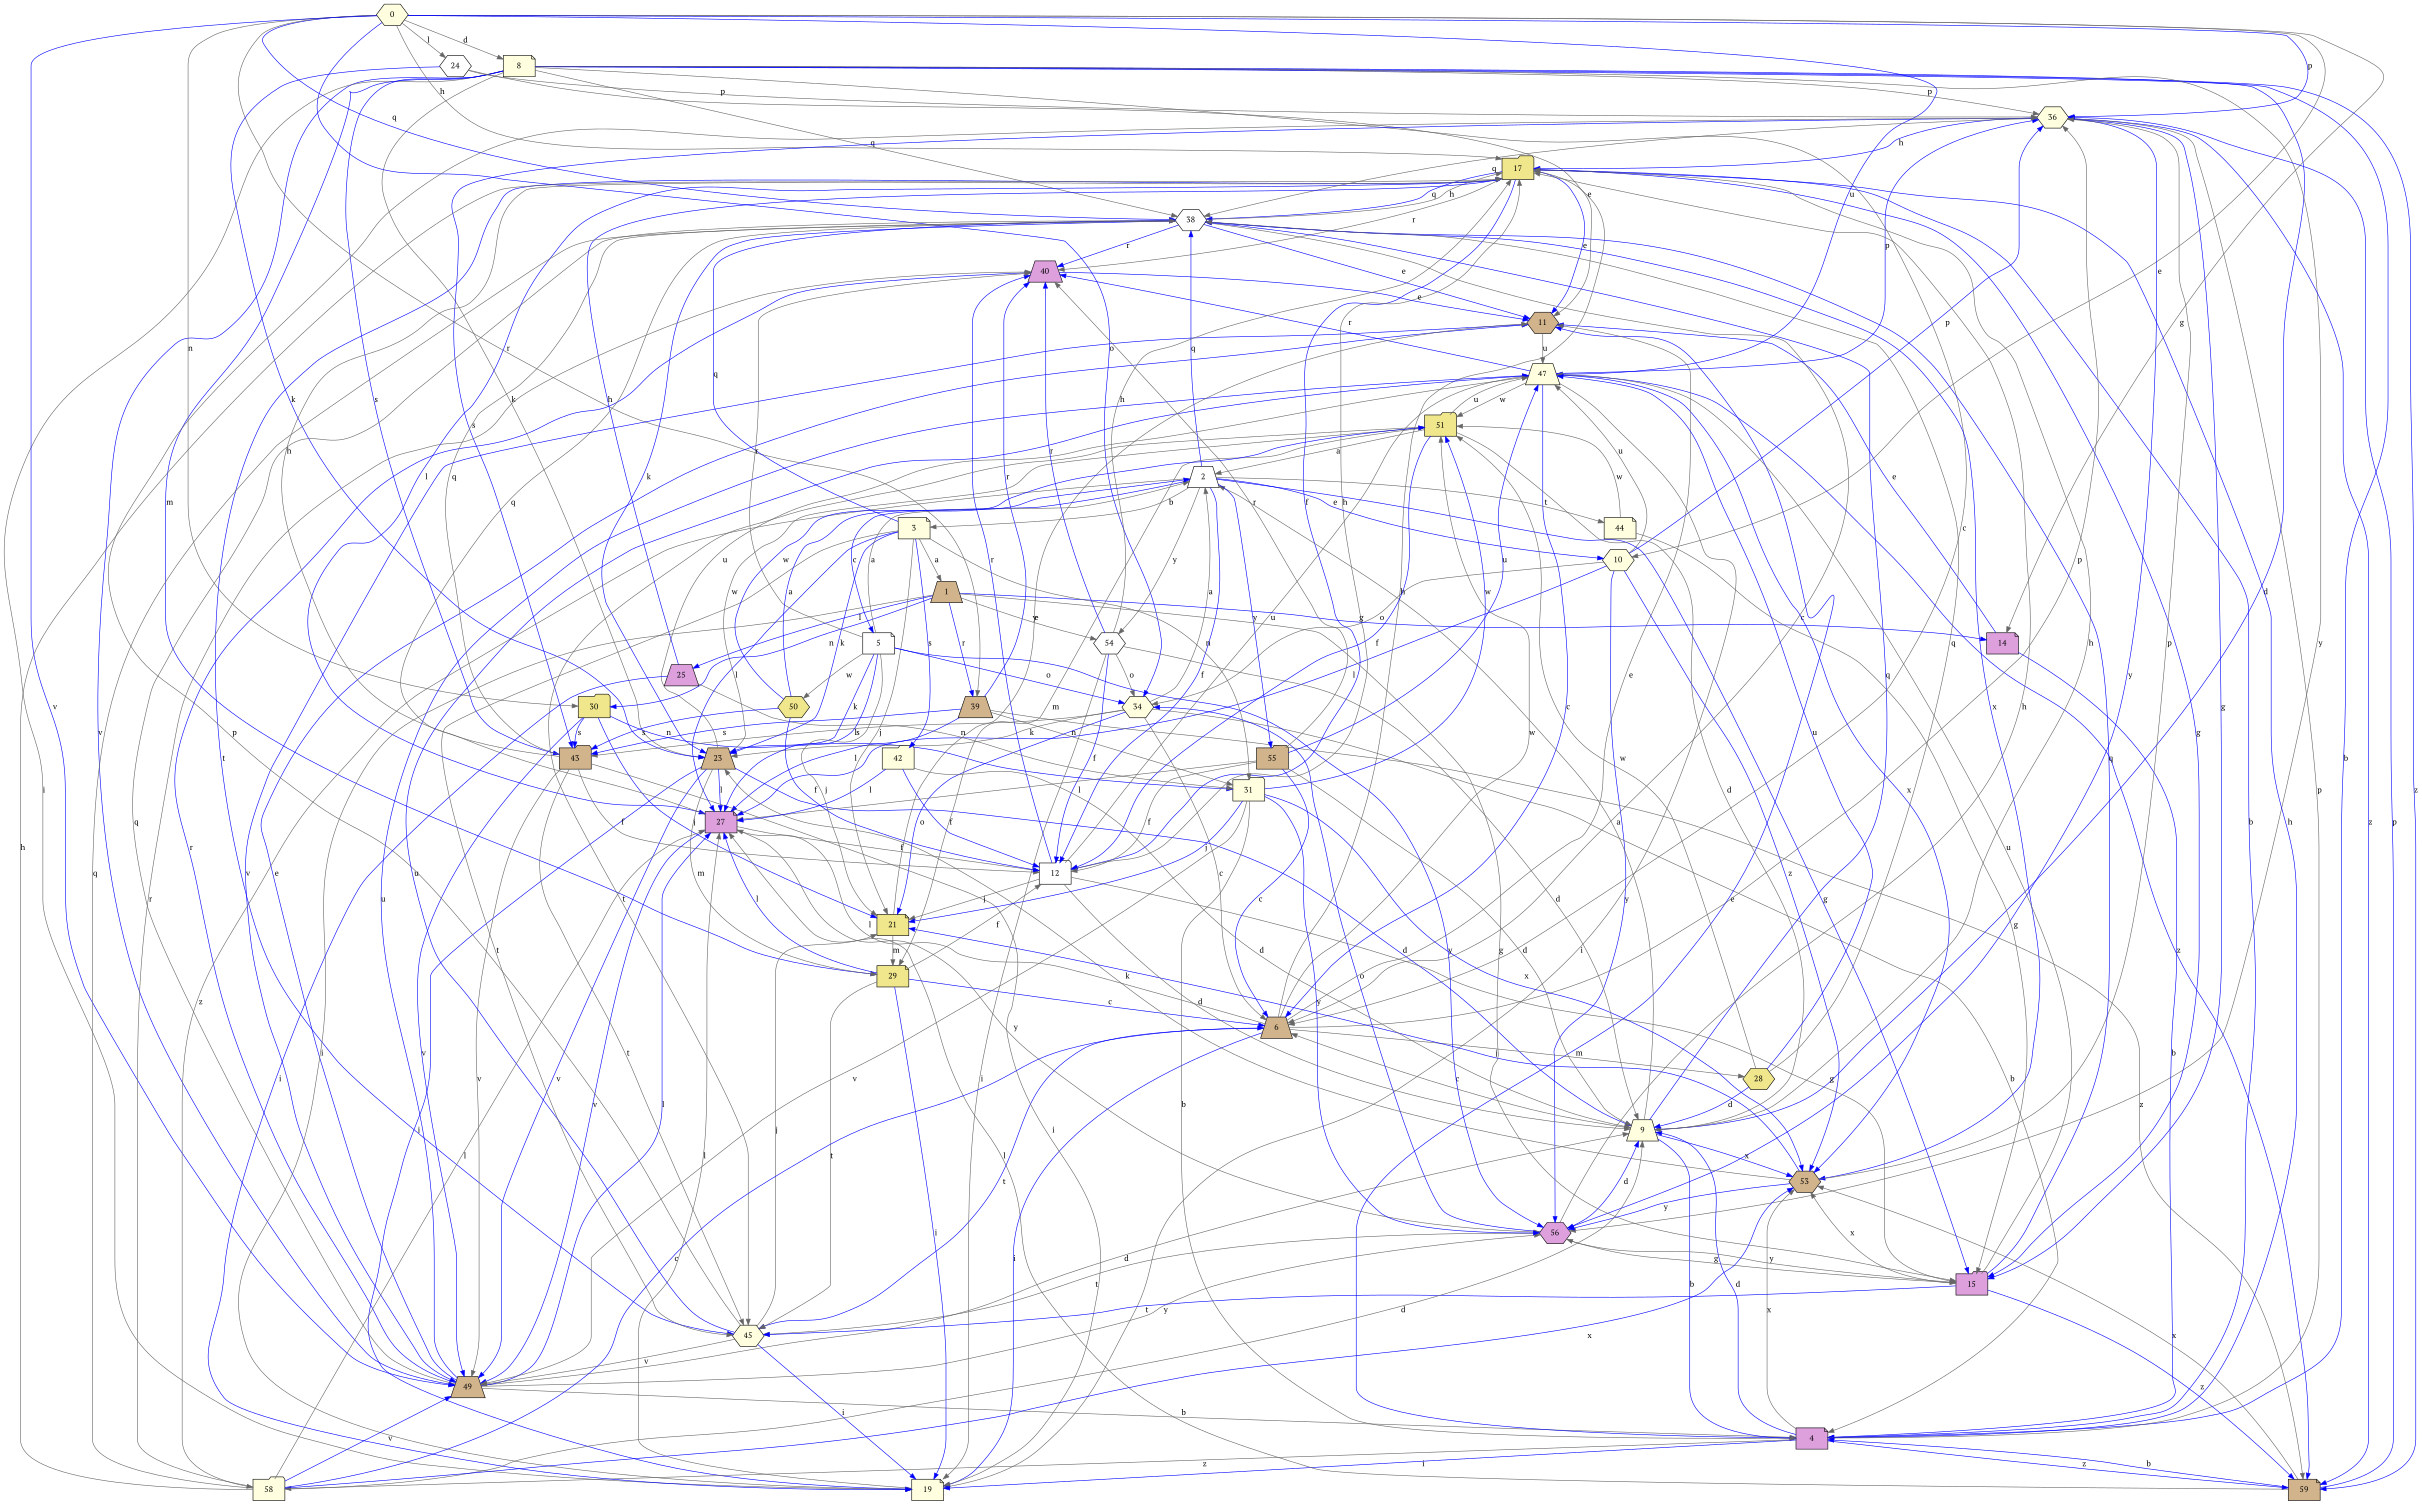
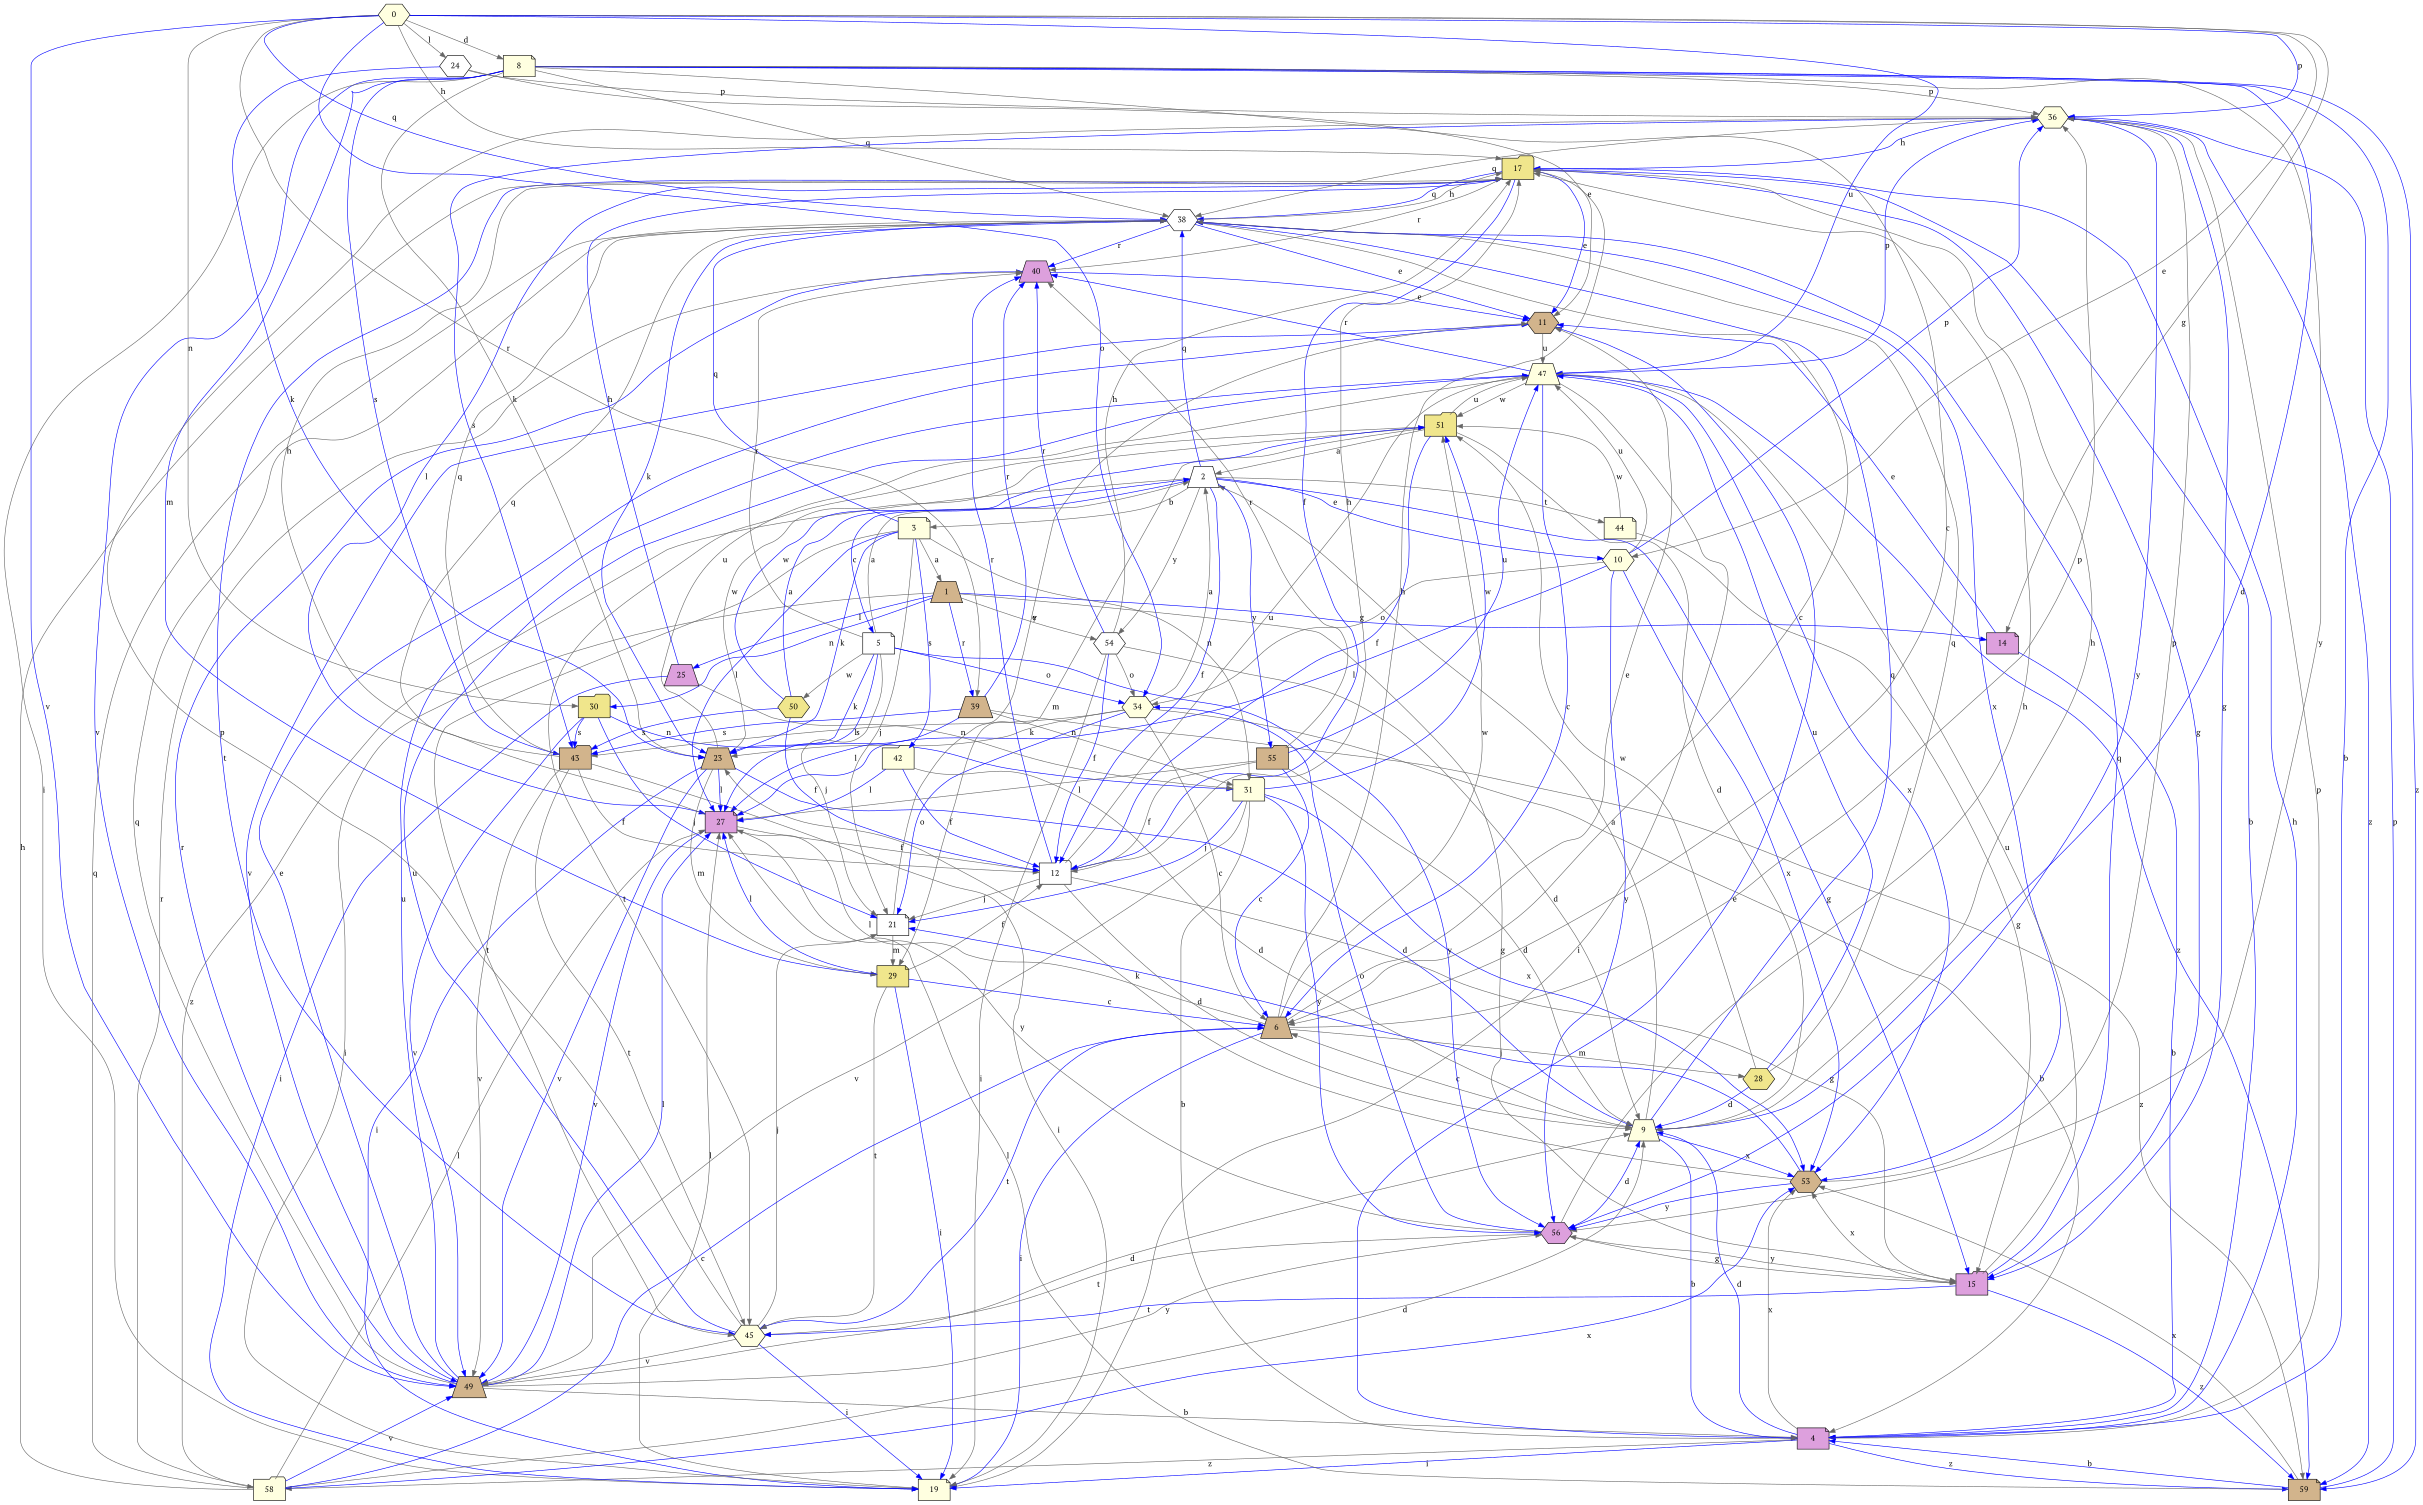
edge "10" -> "53": label "z" -> "x"
node "21": fillcolor khaki -> white
